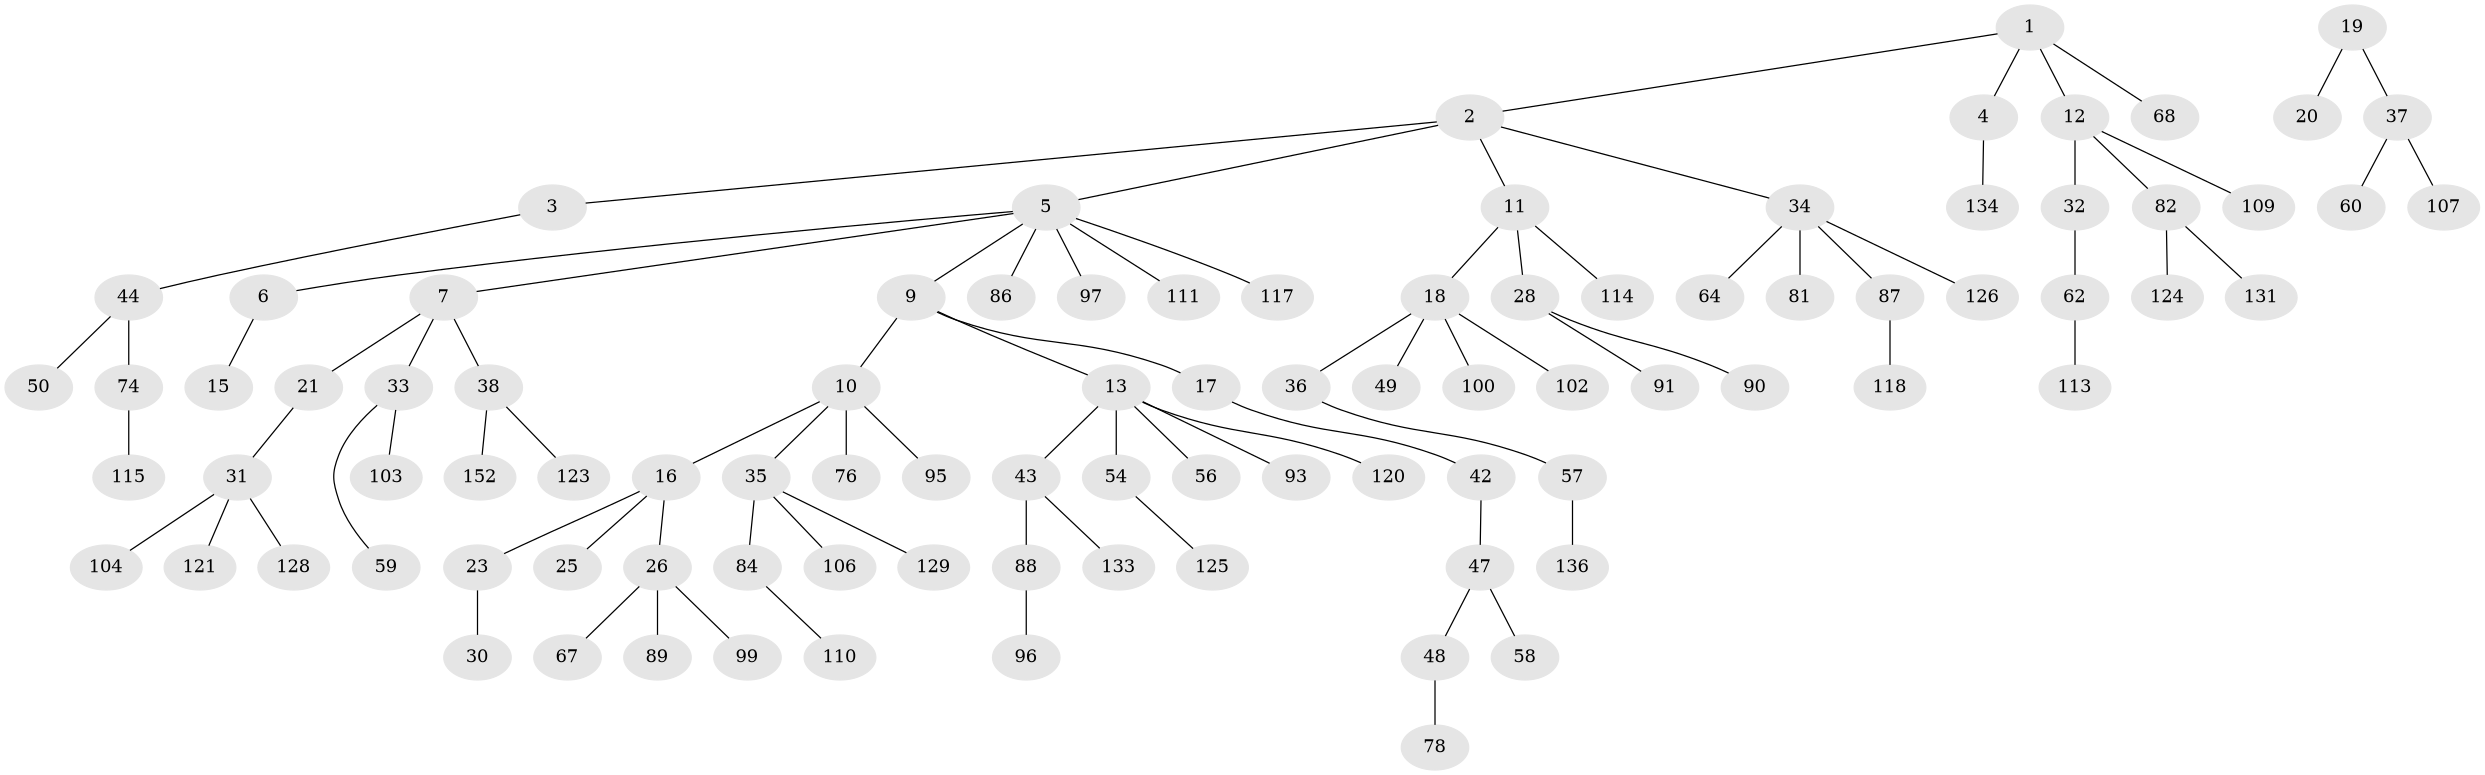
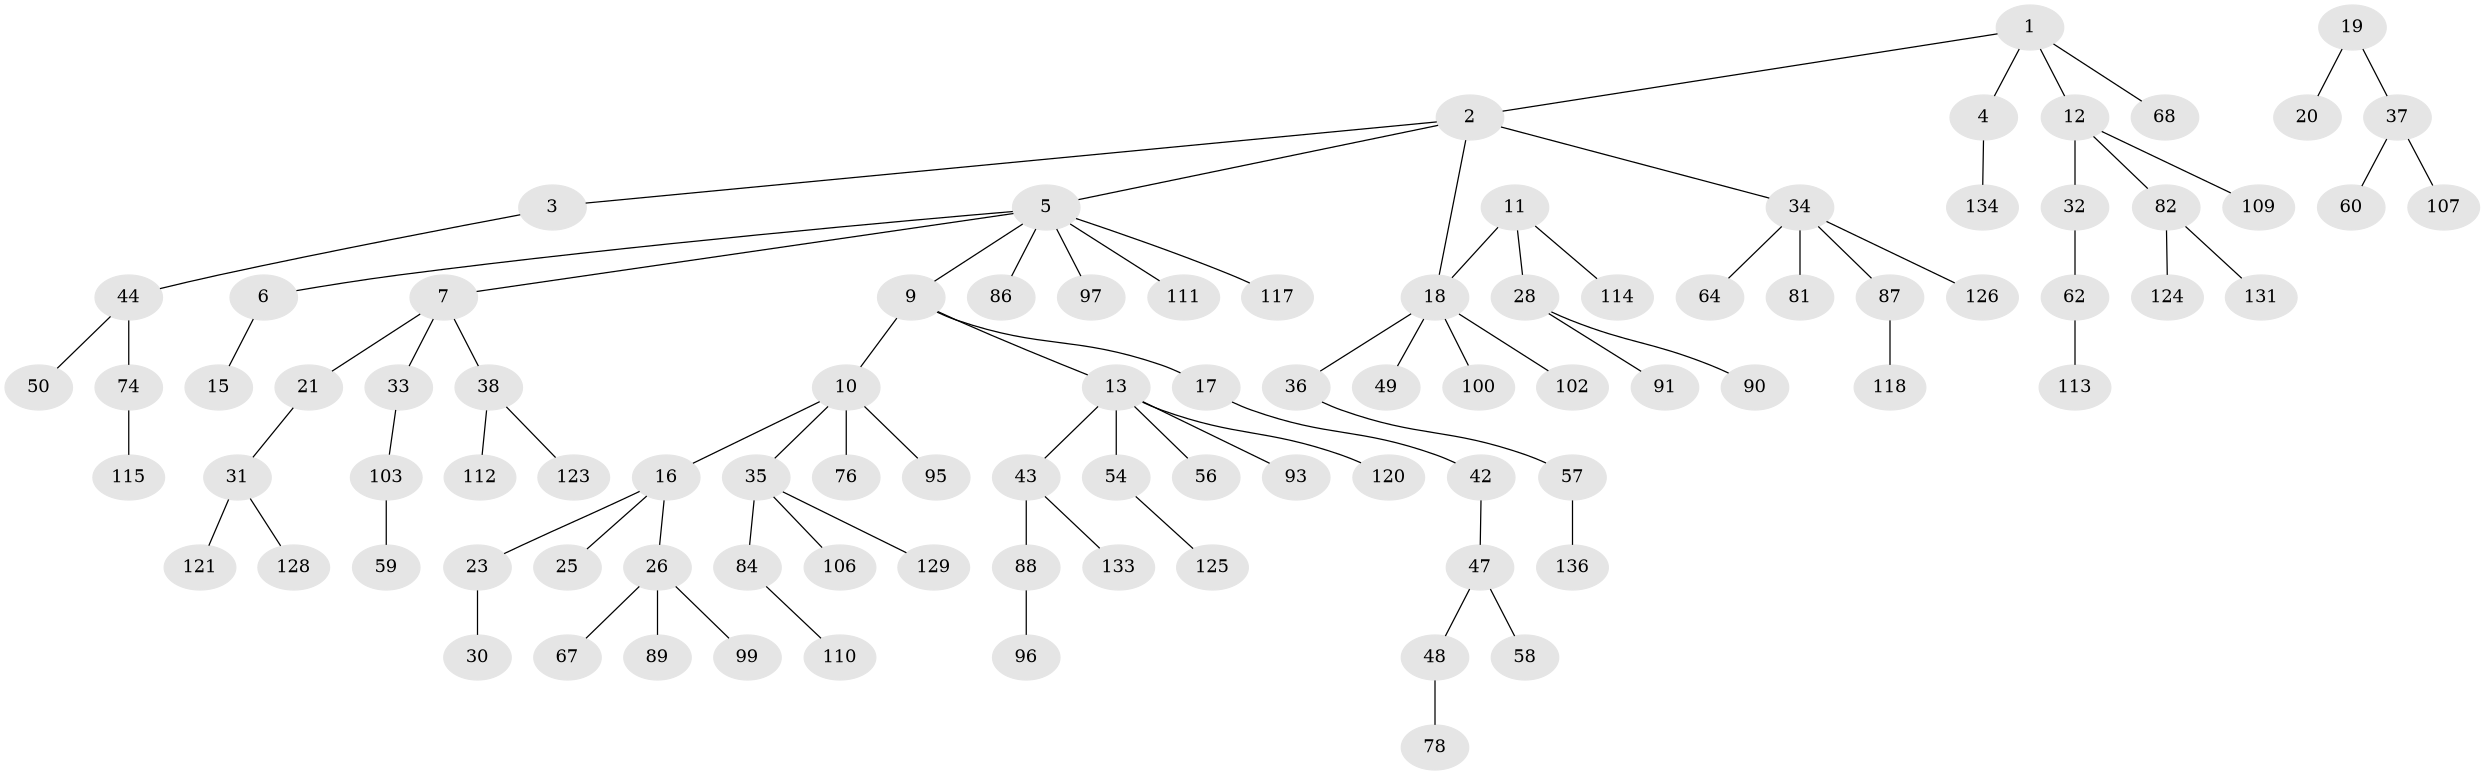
edge "2" -- "11": now "2" -- "18"
edge "33" -- "59": now "103" -- "59"
node "152": label "152" -> "112"
node "104": removed
